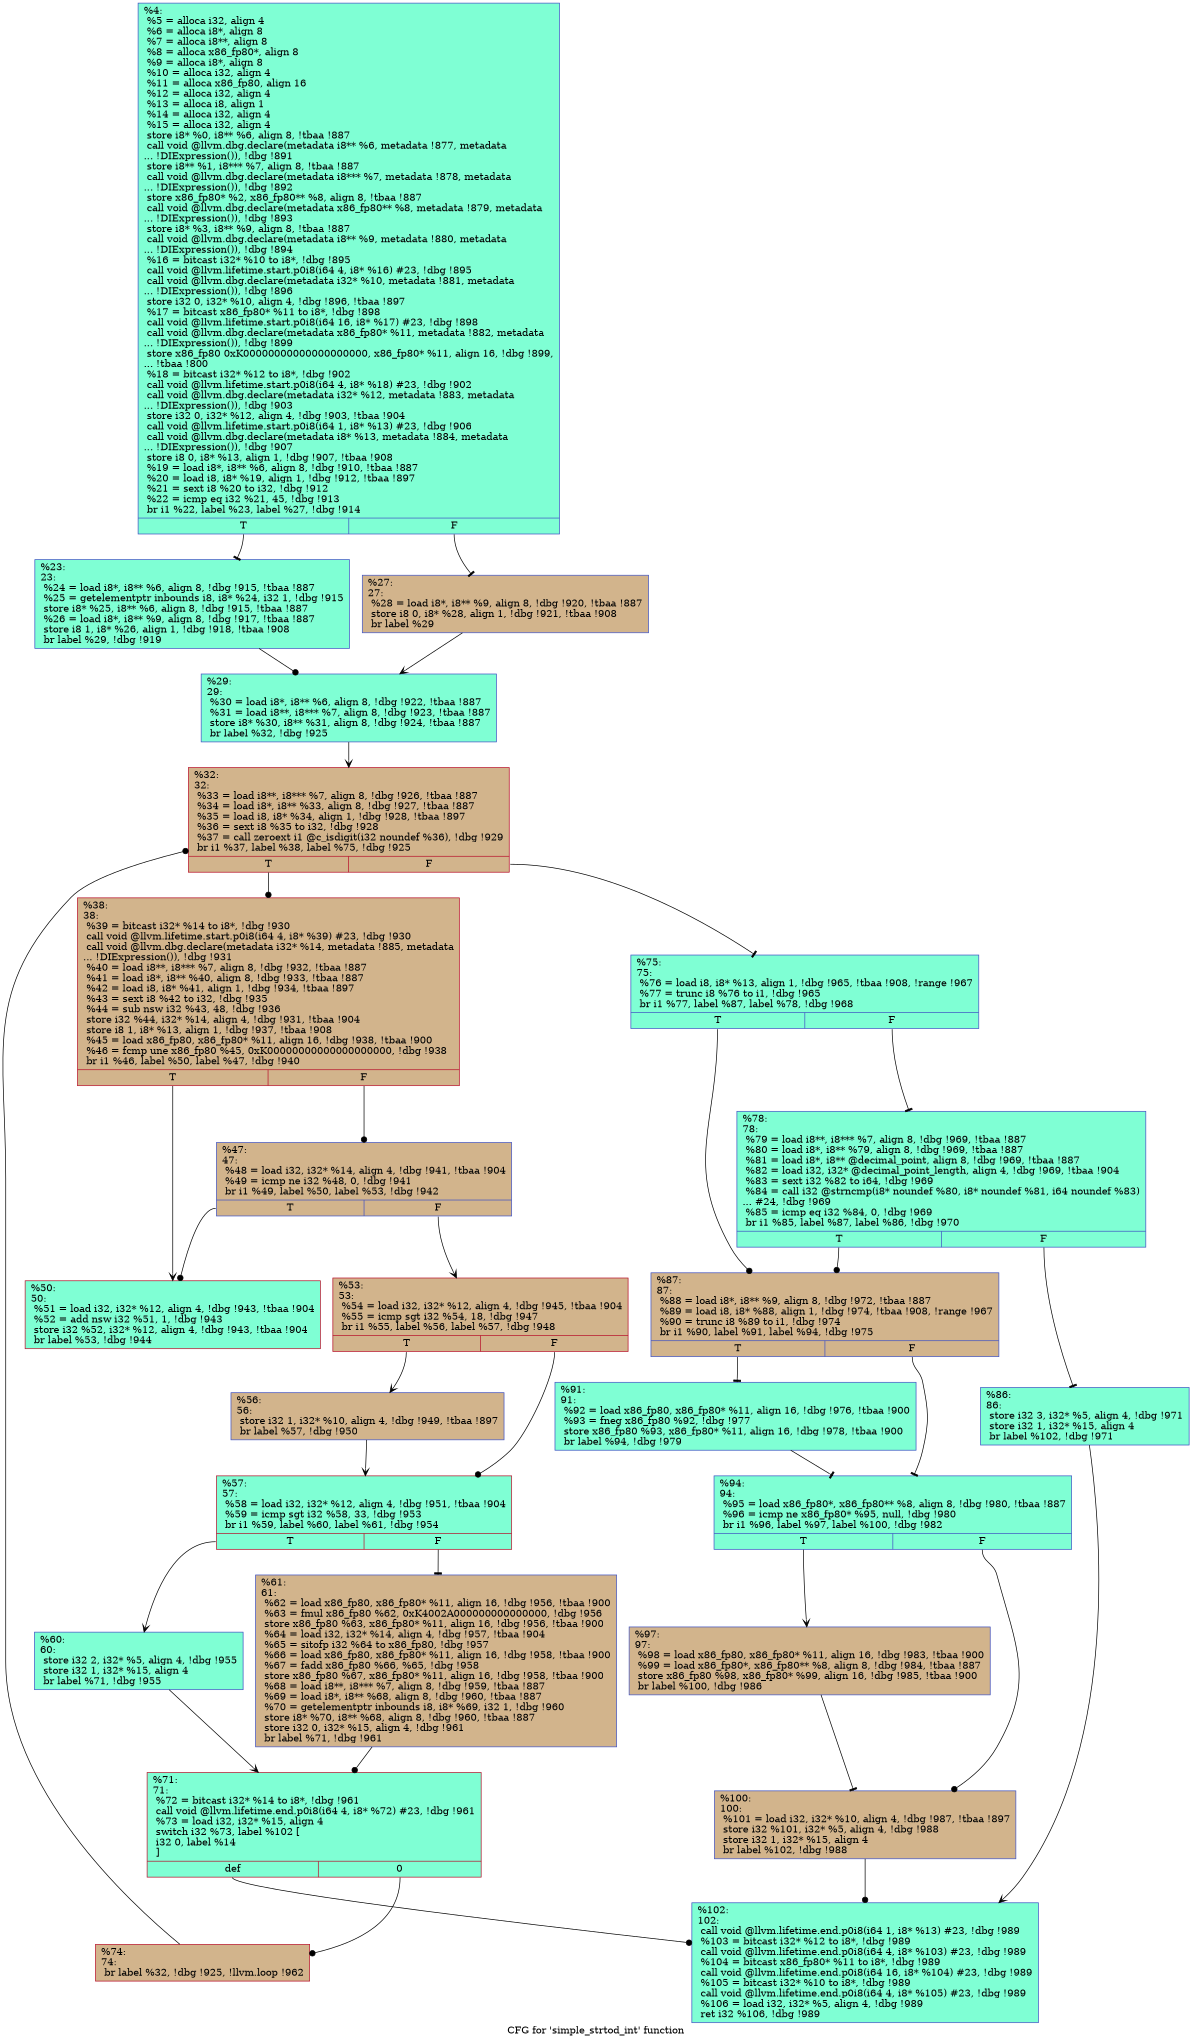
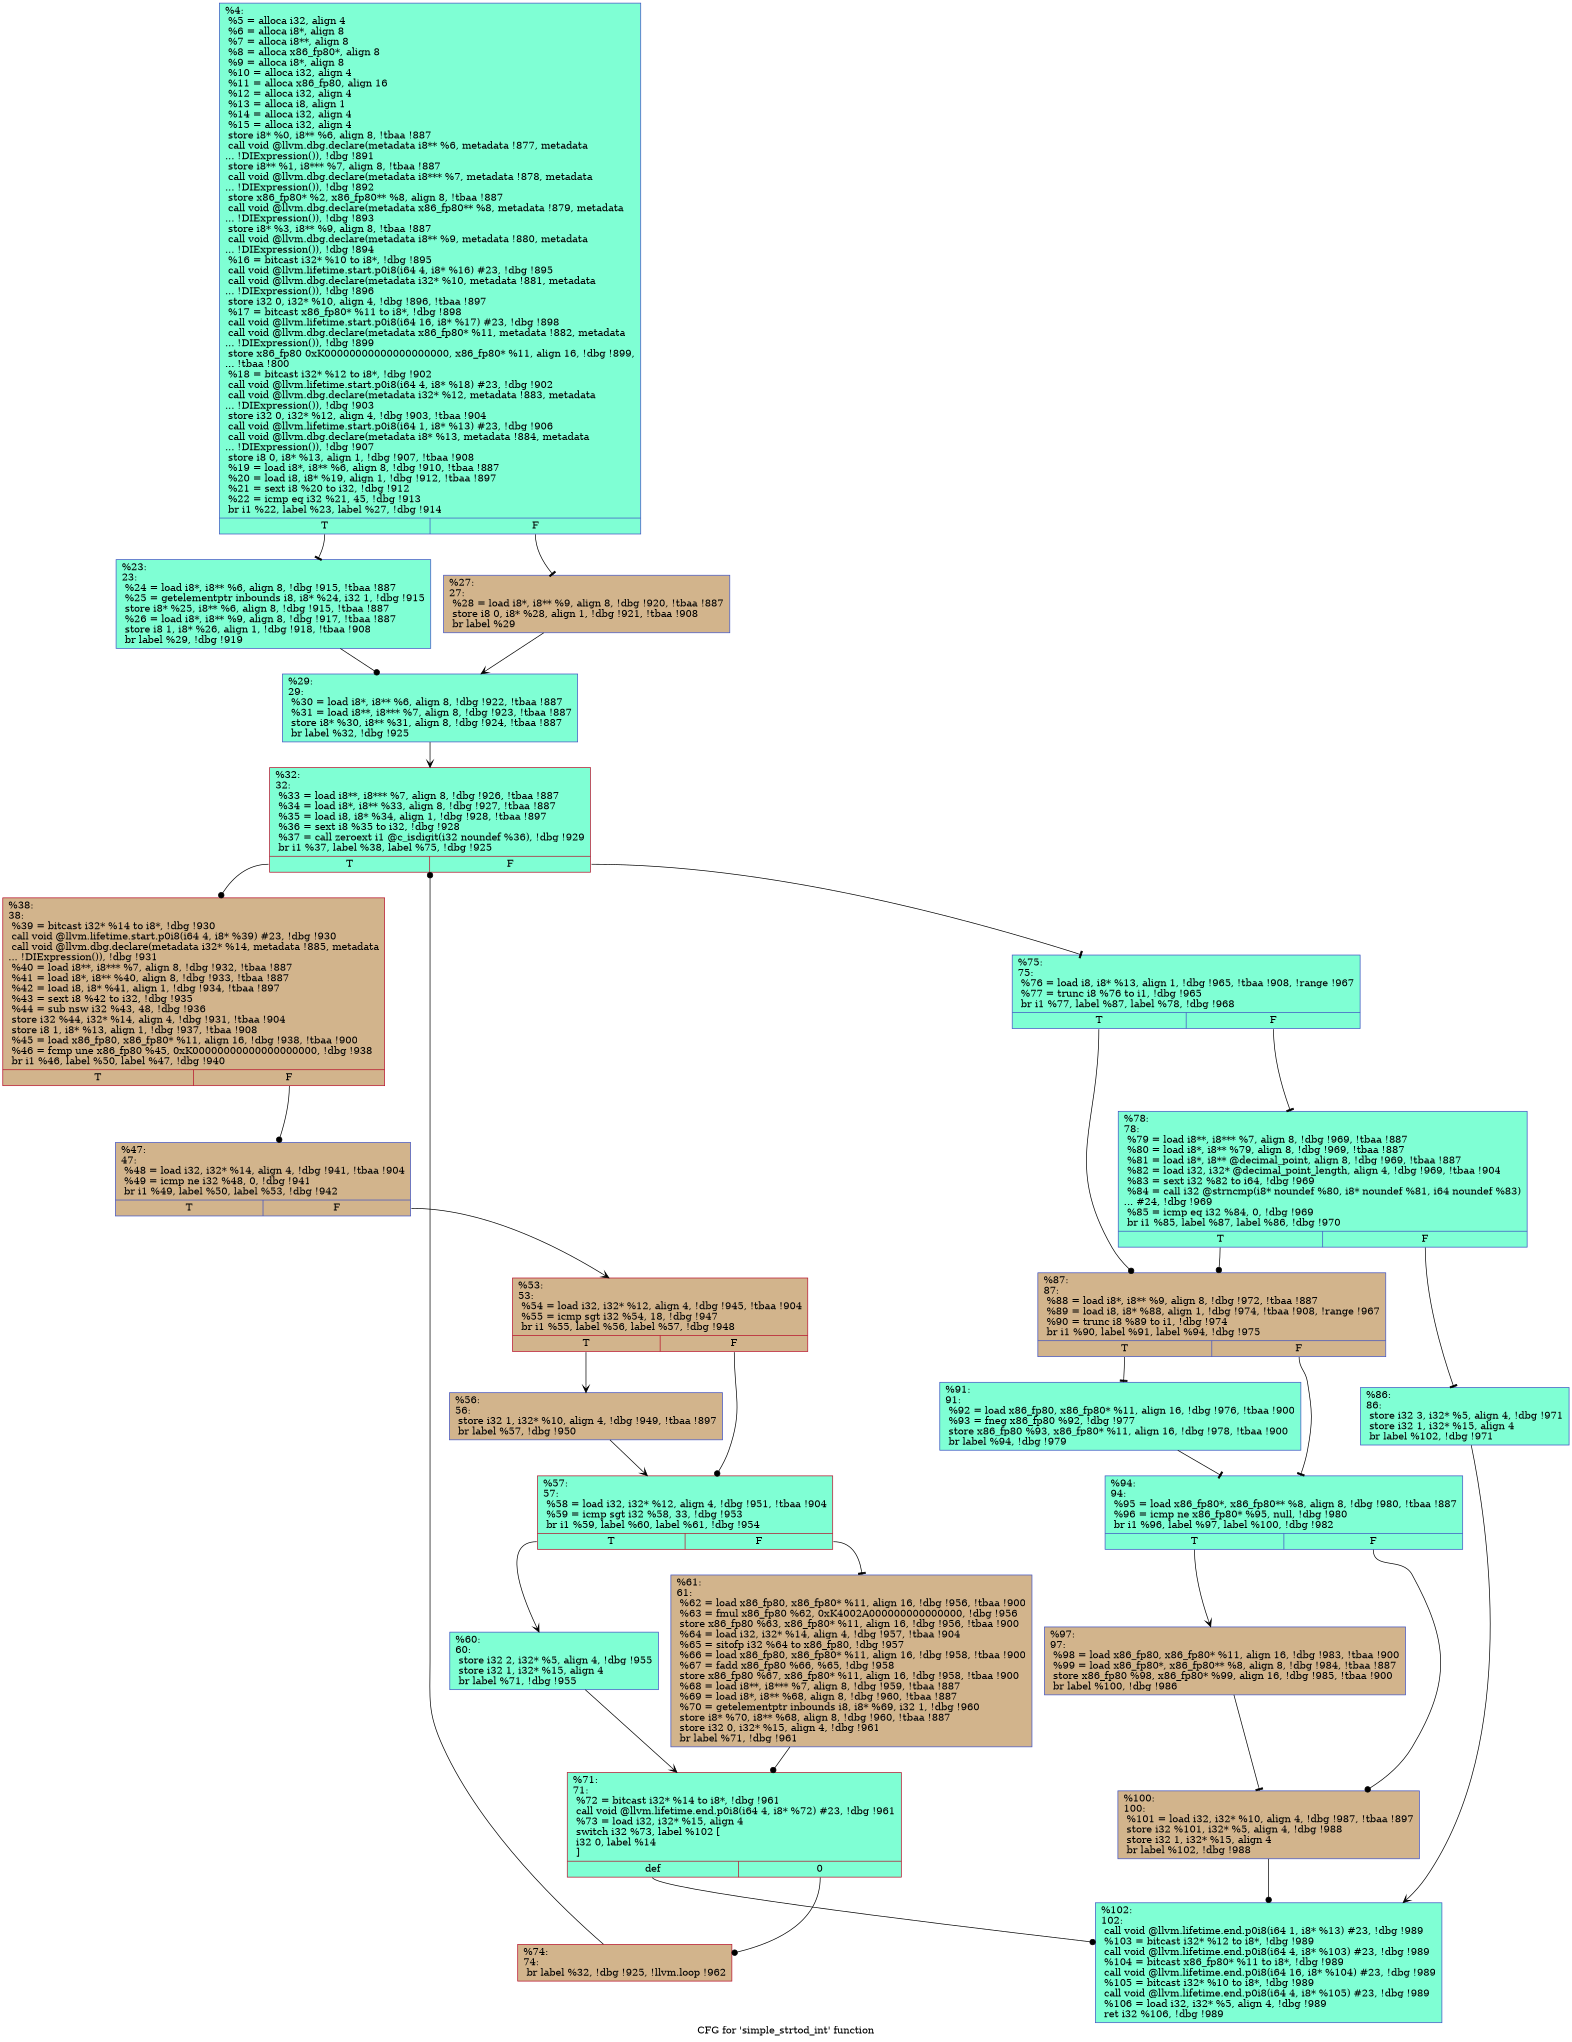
node "%32:": fillcolor tan -> aquamarine
node "%50:": removed
